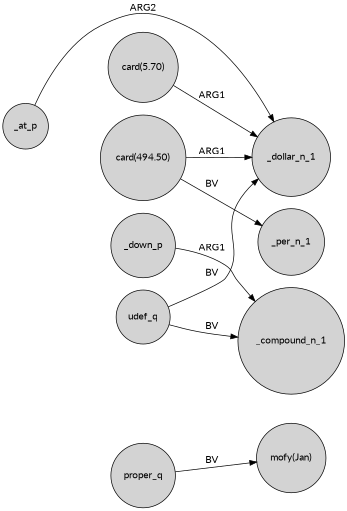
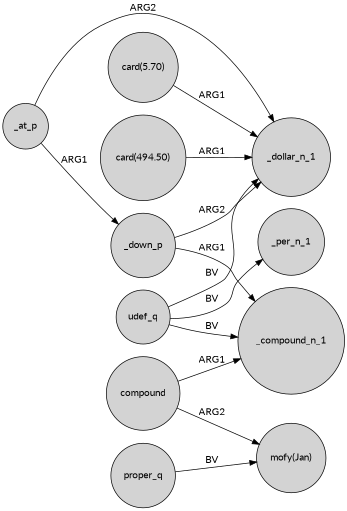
edge "_at_p" -> "_down_p": added, label "ARG1"
edge "card(494.50)" -> "_per_n_1": now "udef_q" -> "_per_n_1"
edge "_down_p" -> "_dollar_n_1": added, label "ARG2"
node "compound": added
